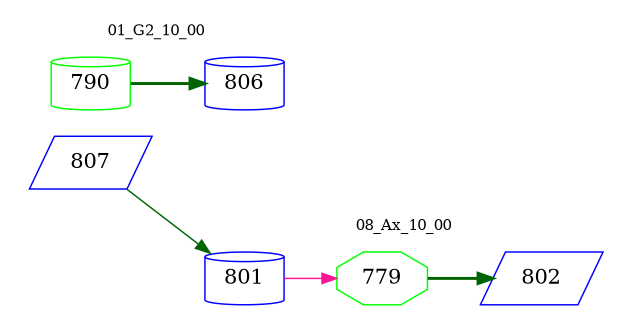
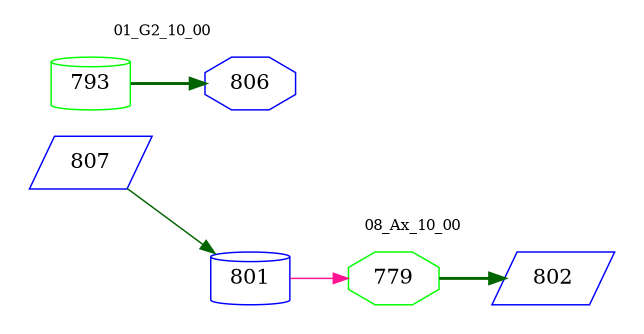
node "790": label "790" -> "793"
node "806": shape cylinder -> octagon
